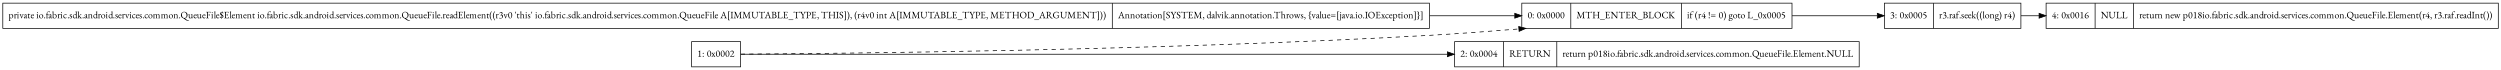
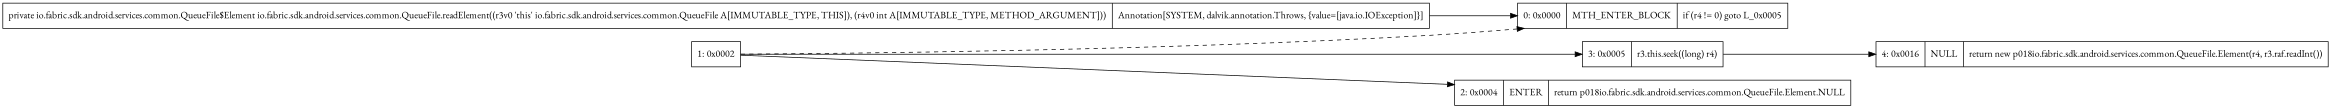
node "3: 0x0005": text "r3.raf.seek((long) r4)" -> "r3.this.seek((long) r4)"
edge "0: 0x0000" -> "3: 0x0005": now "1: 0x0002" -> "3: 0x0005"
node "2: 0x0004": text "RETURN" -> "ENTER"
